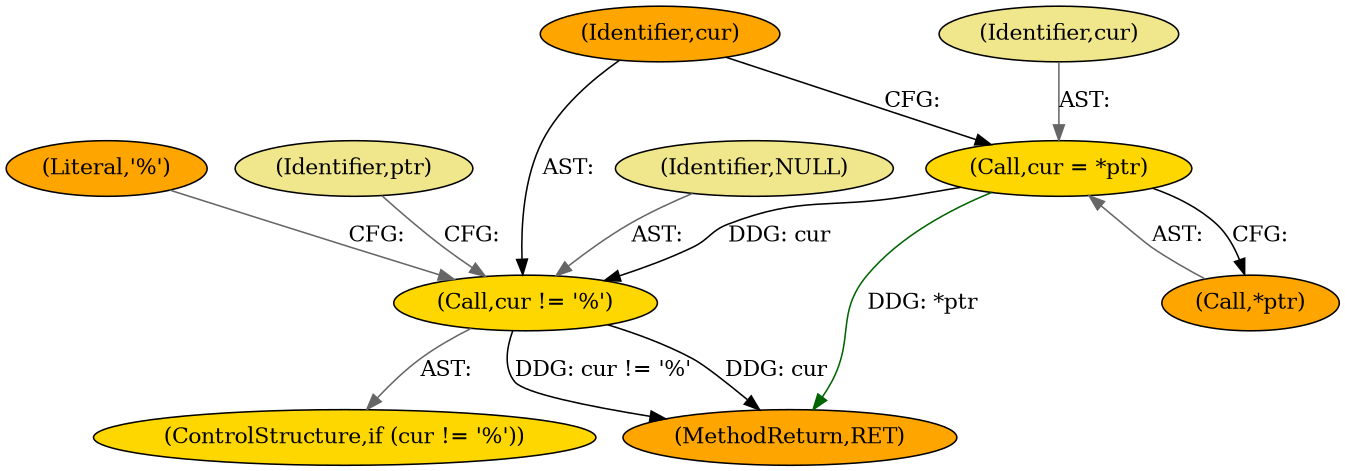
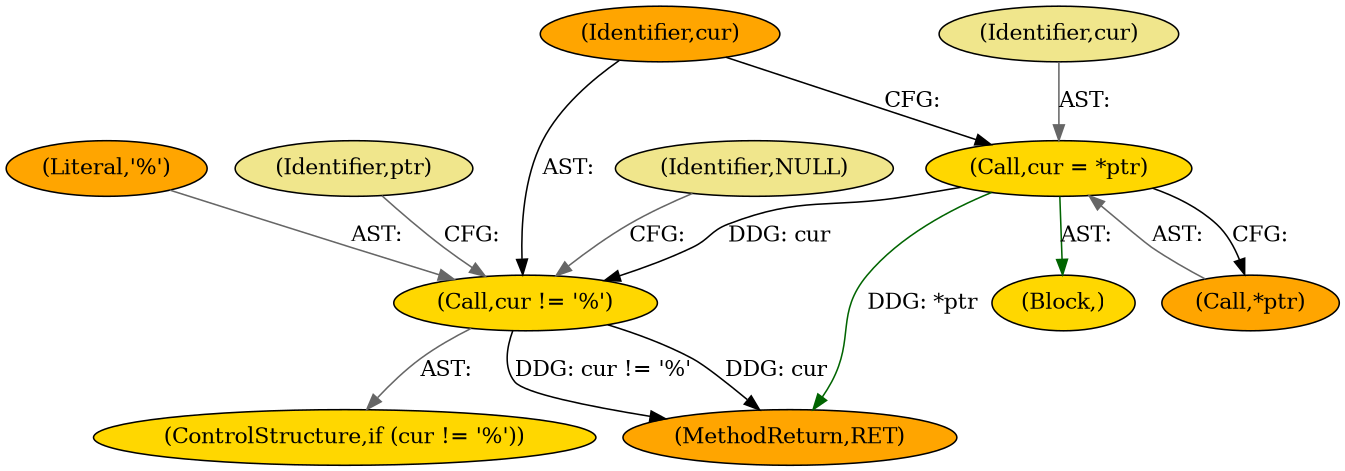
edge "(Literal,'%')" -> "(Call,cur != '%')": label "CFG: " -> "AST: "
edge "(Identifier,NULL)" -> "(Call,cur != '%')": label "AST: " -> "CFG: "
node "(Block,)": added
